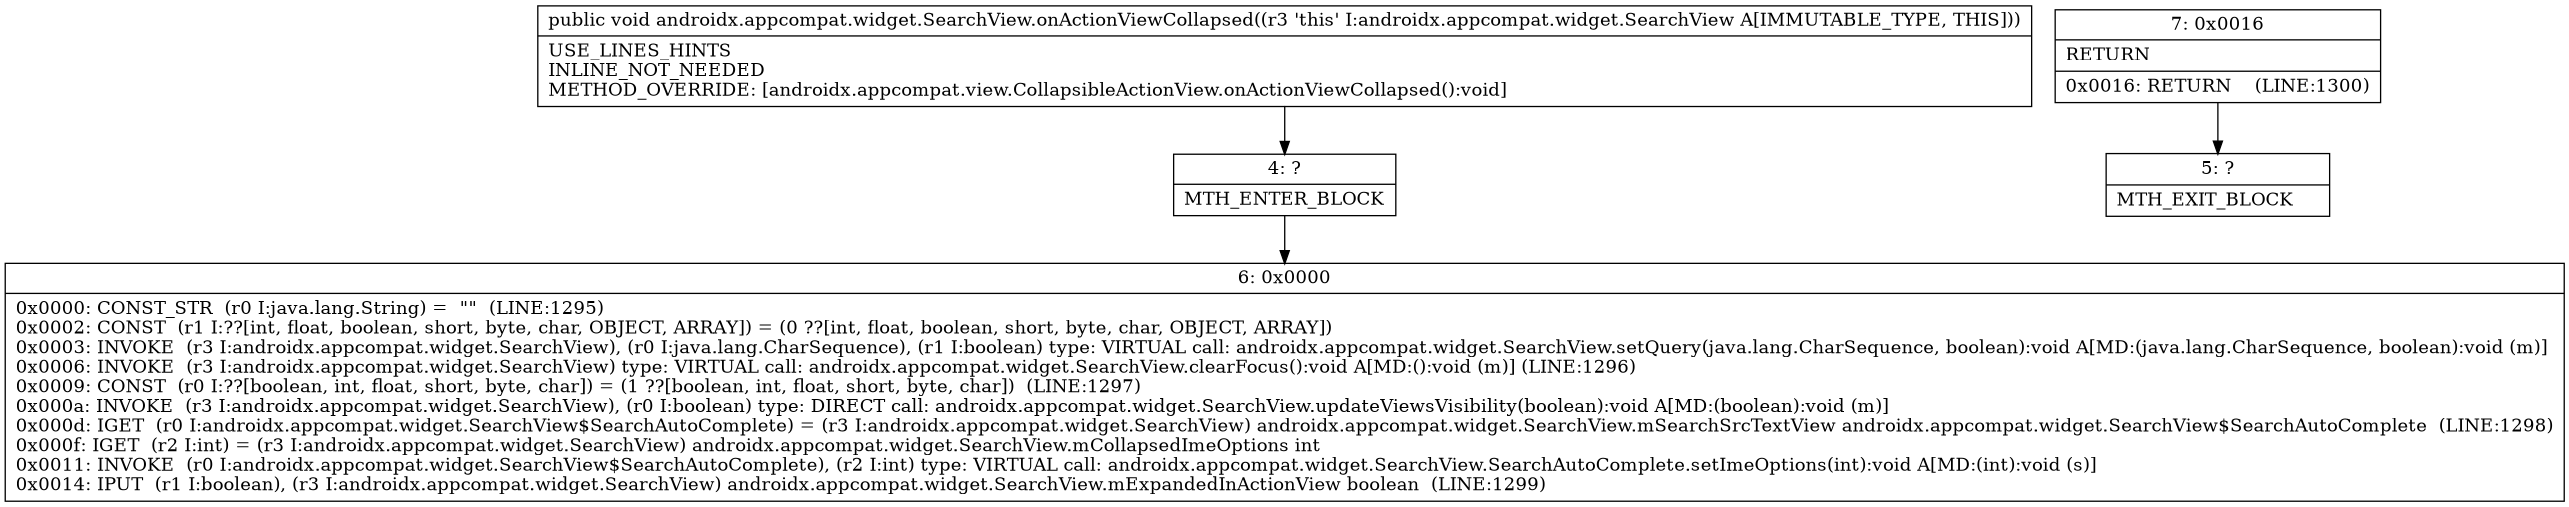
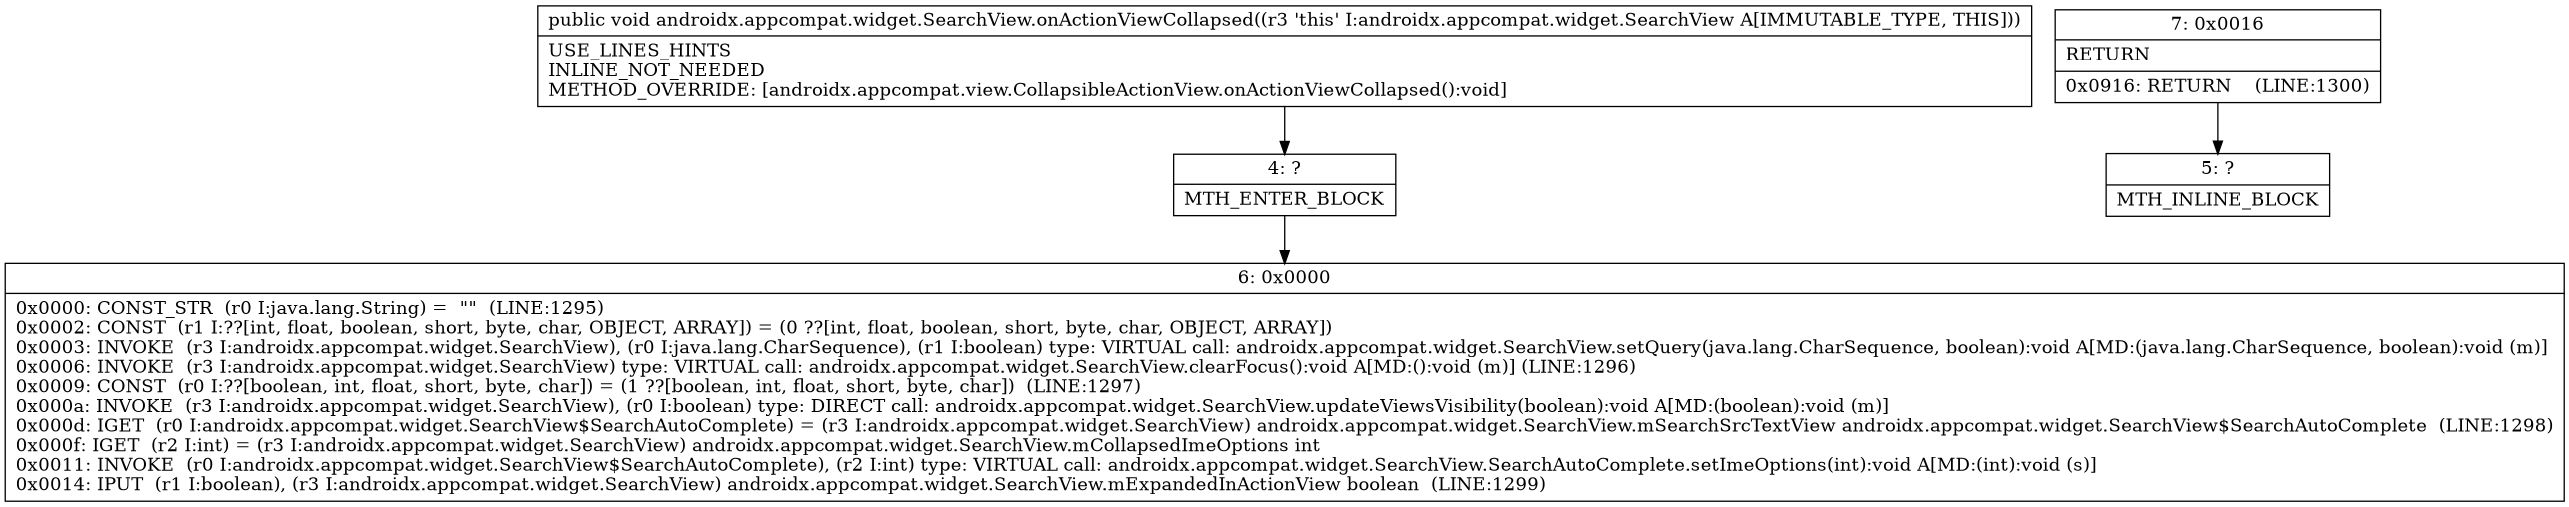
node "7: 0x0016": text "0x0016: RETURN    (LINE:1300)" -> "0x0916: RETURN    (LINE:1300)"
node "5: ?": text "MTH_EXIT_BLOCK" -> "MTH_INLINE_BLOCK"
